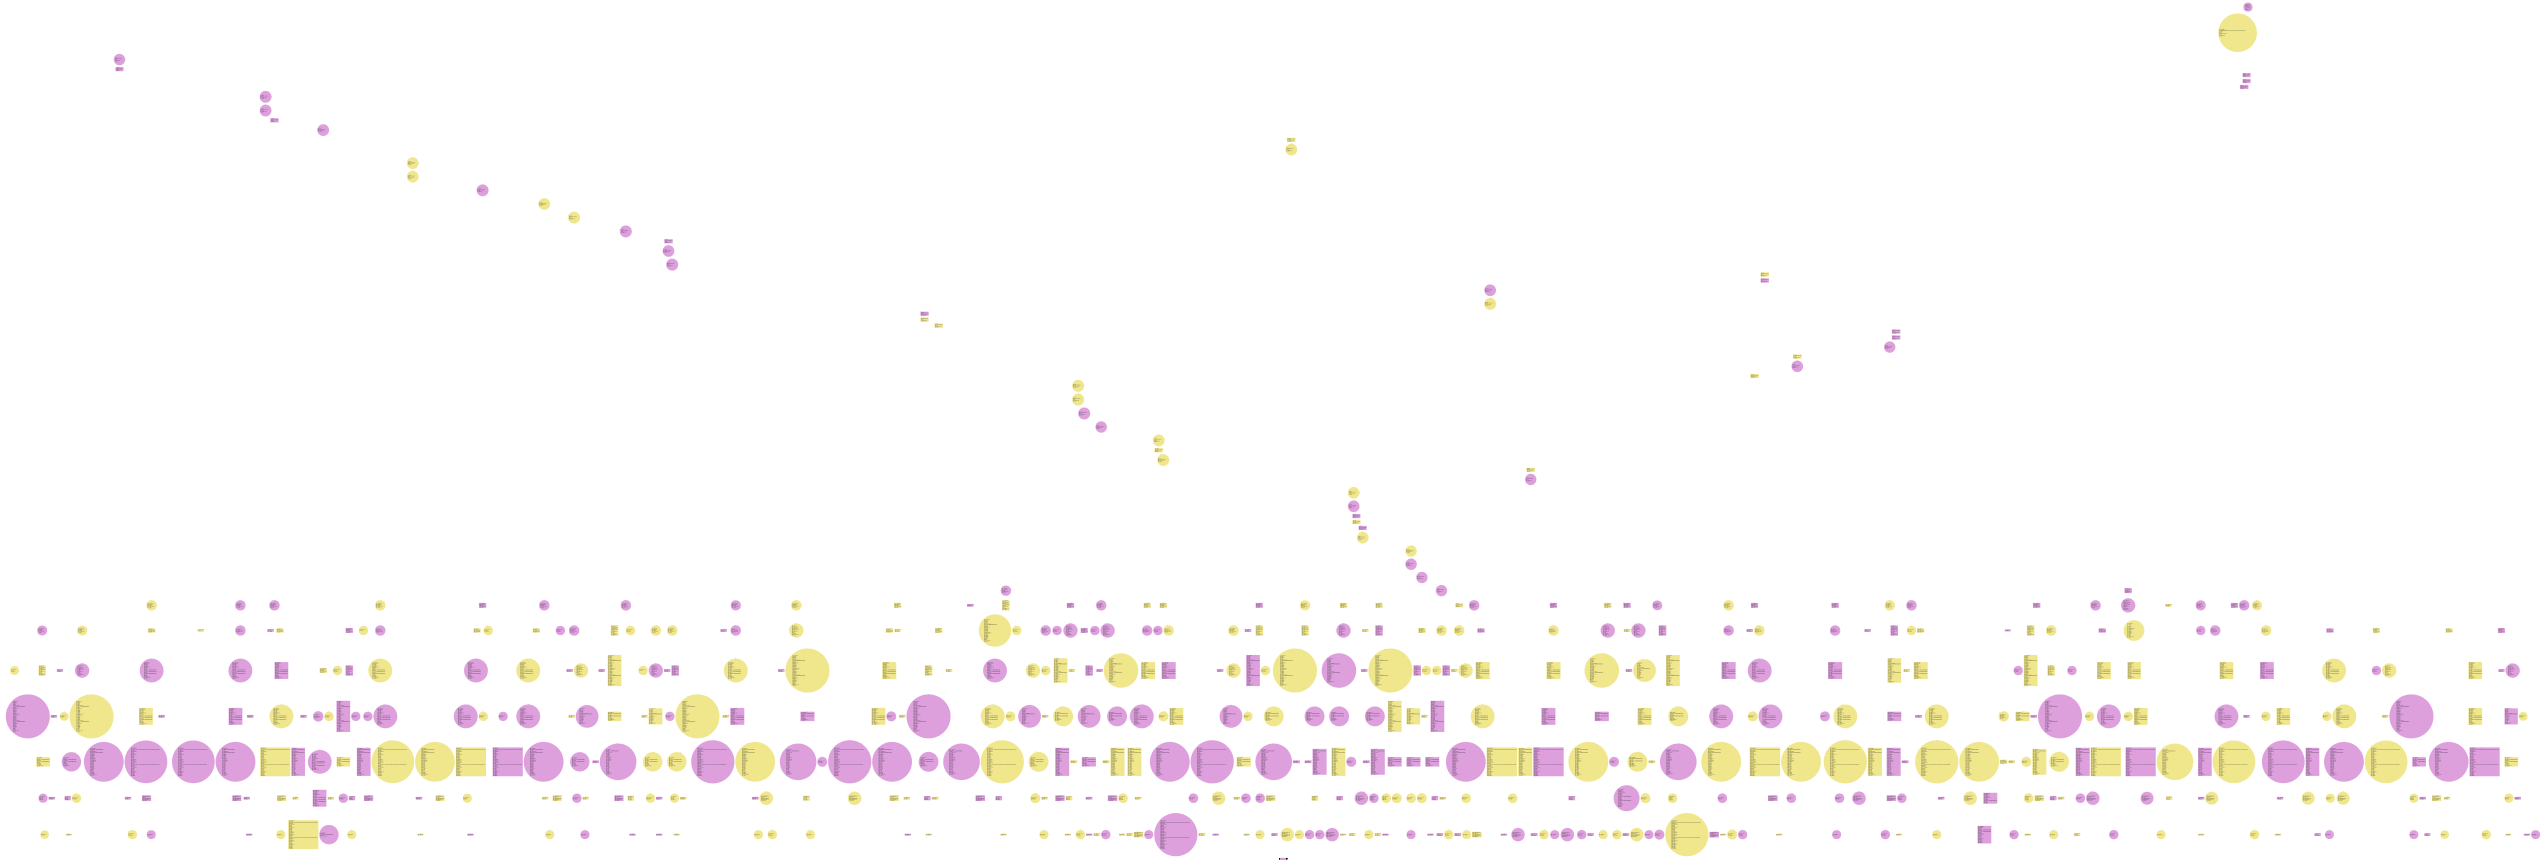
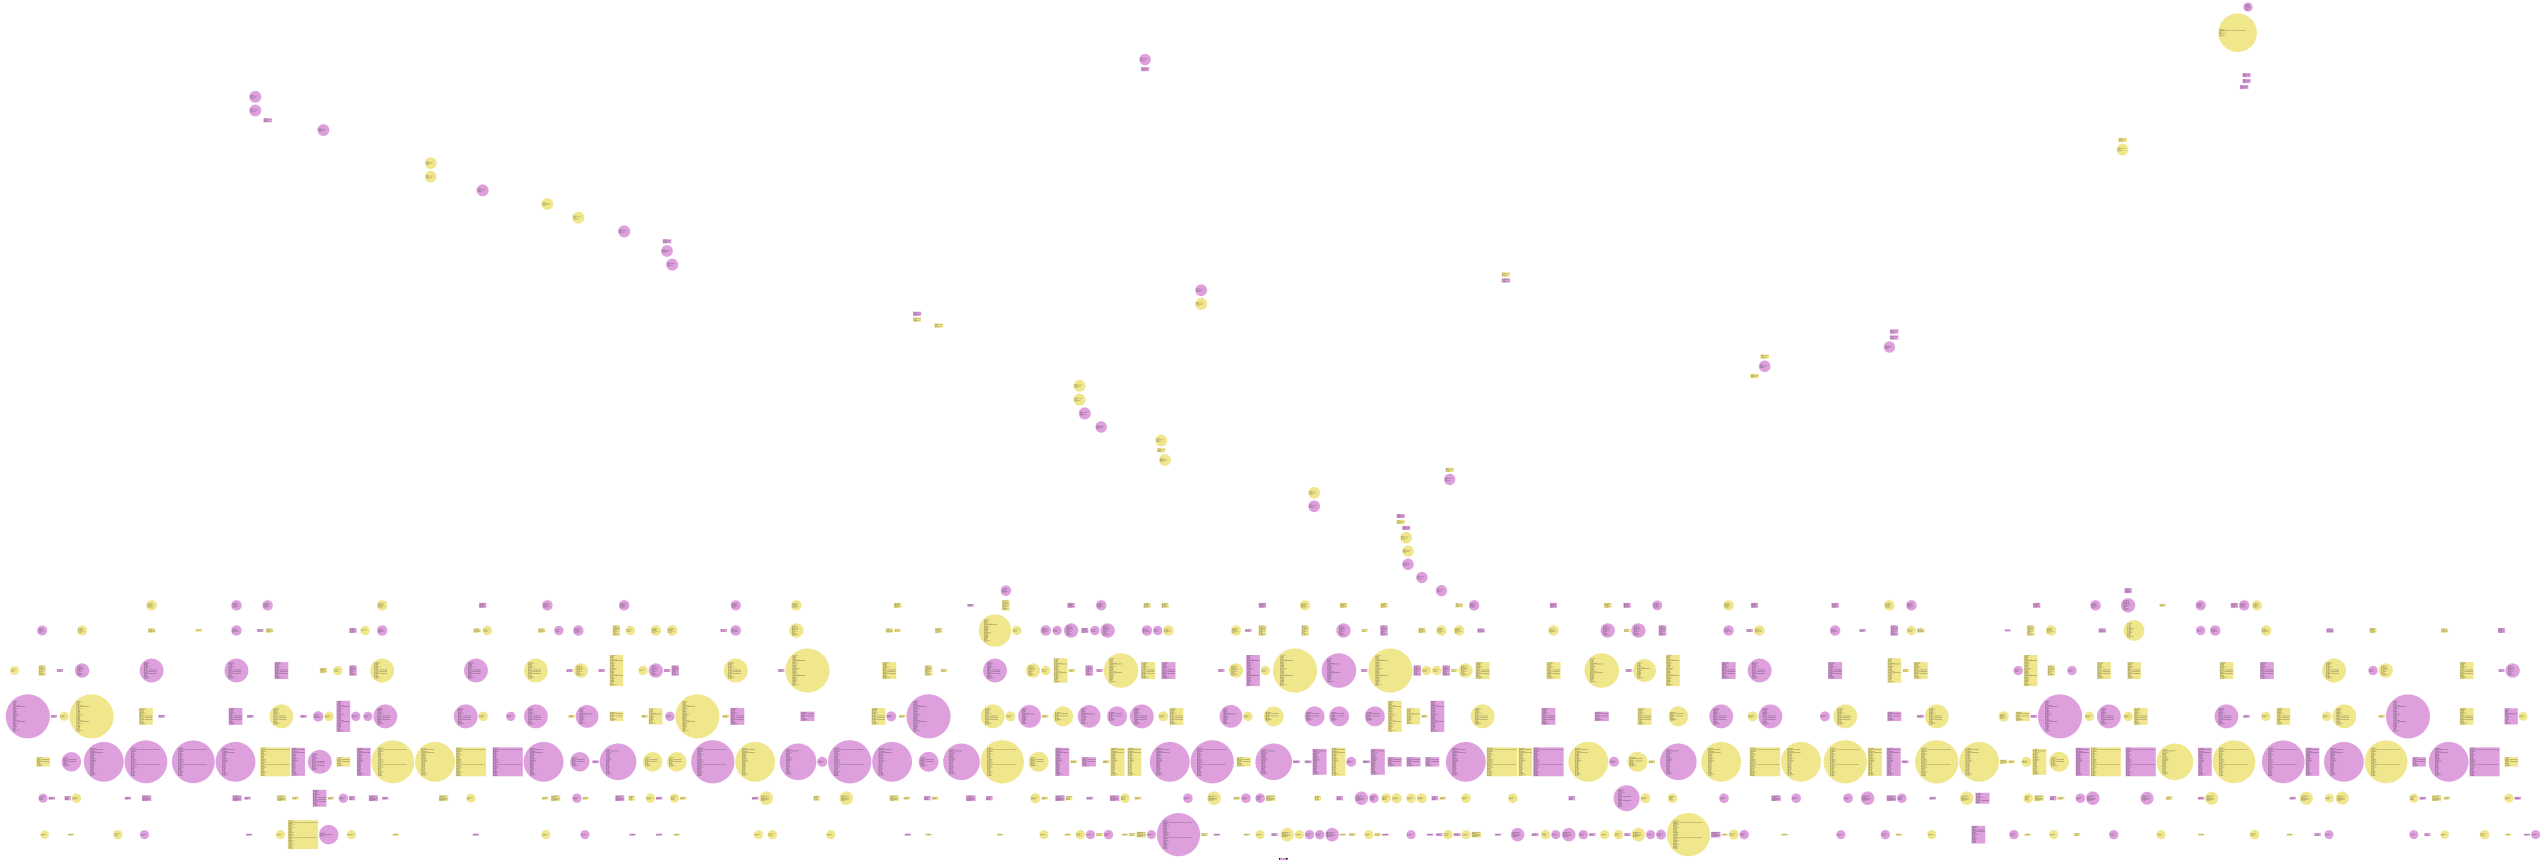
node "3131: JUMPDEST 3132: STOP": shape box -> circle
